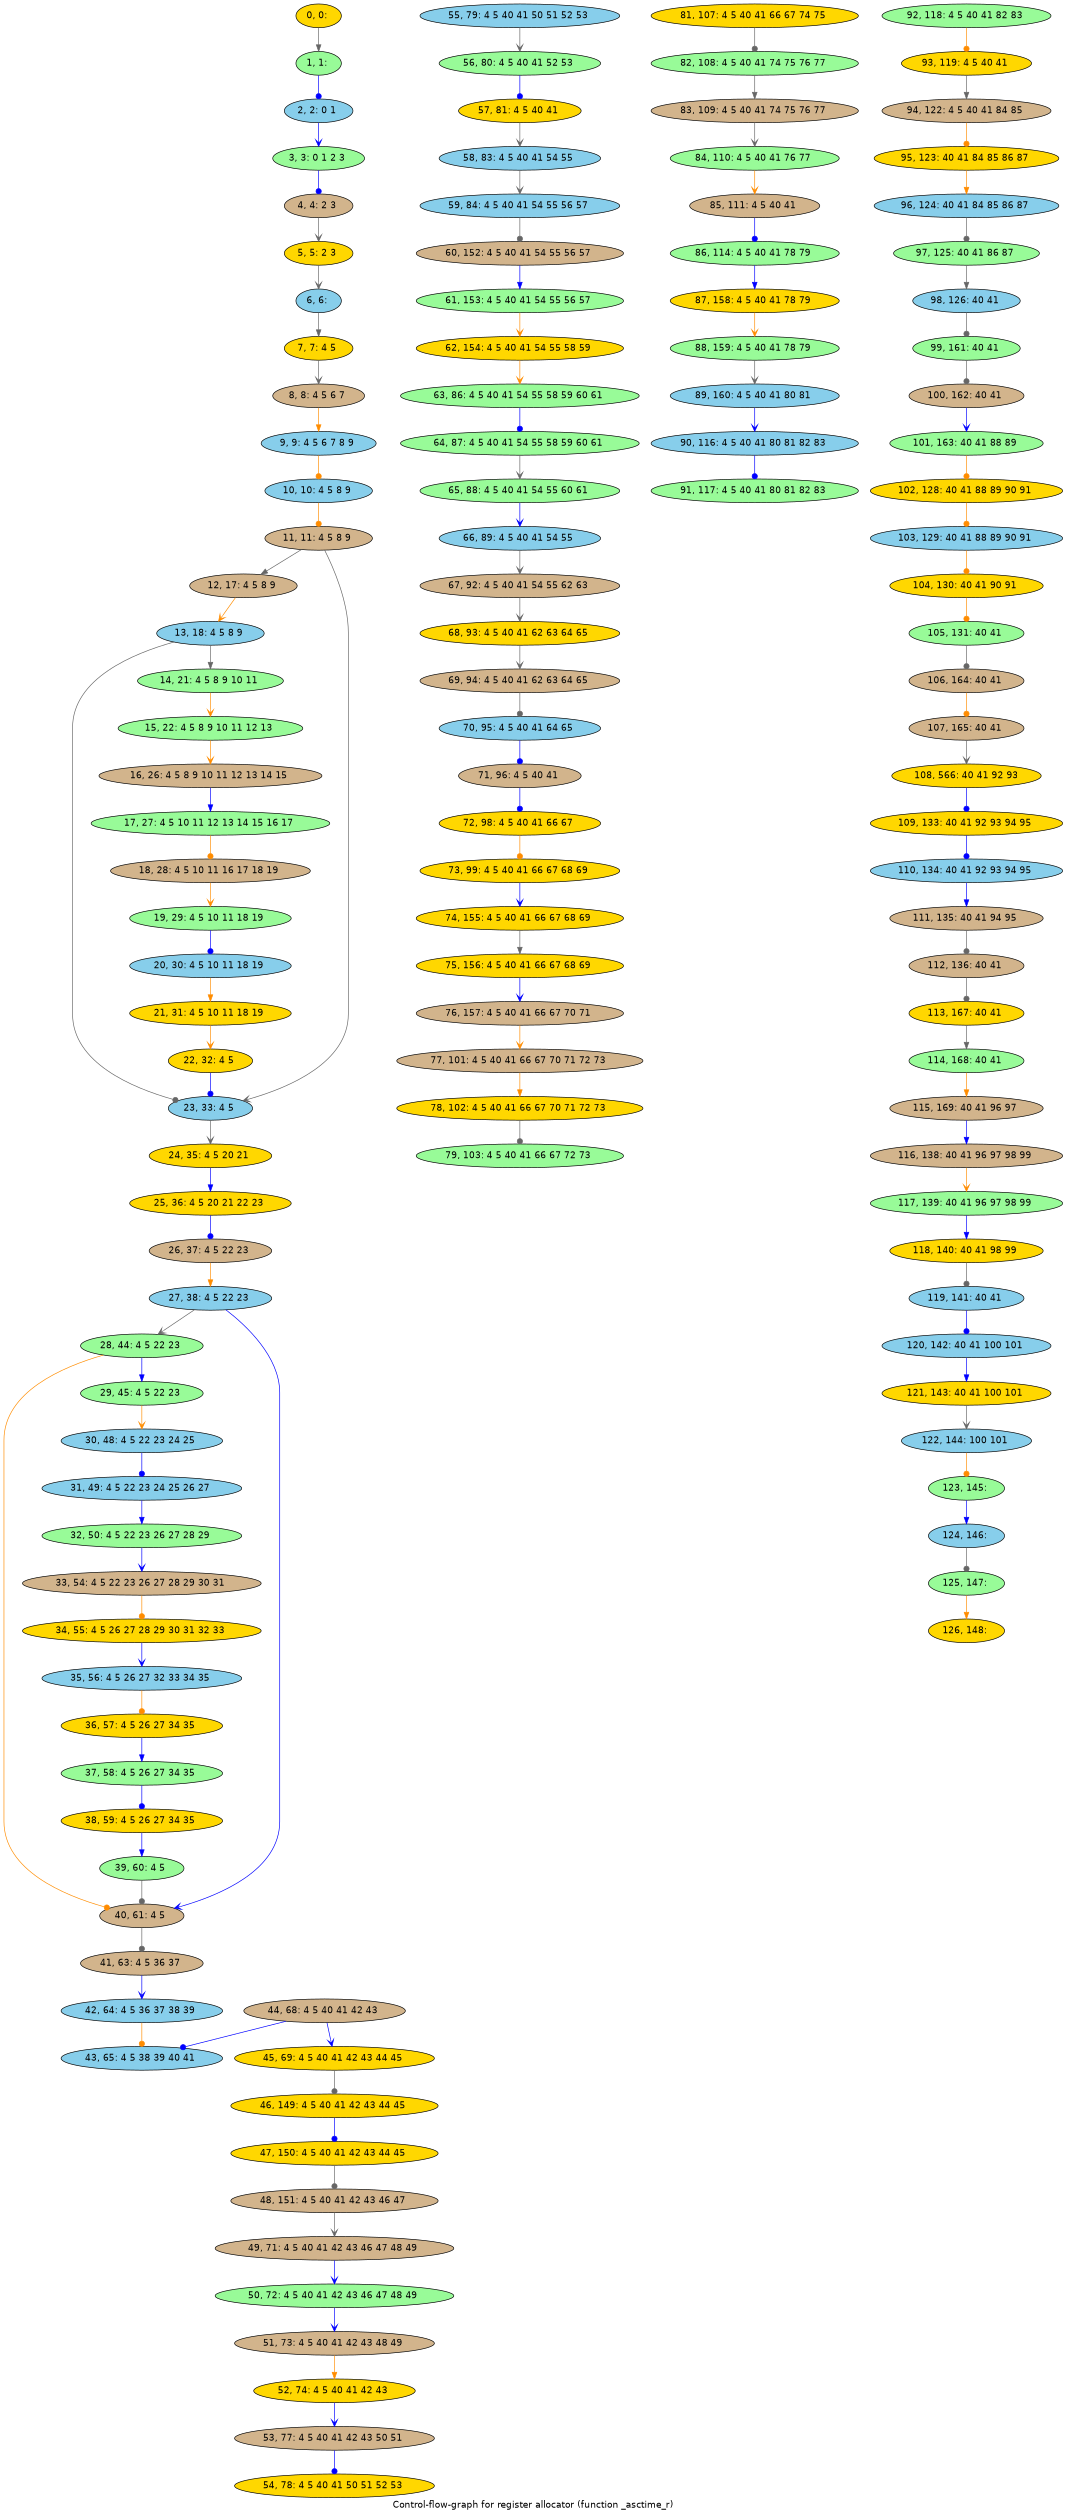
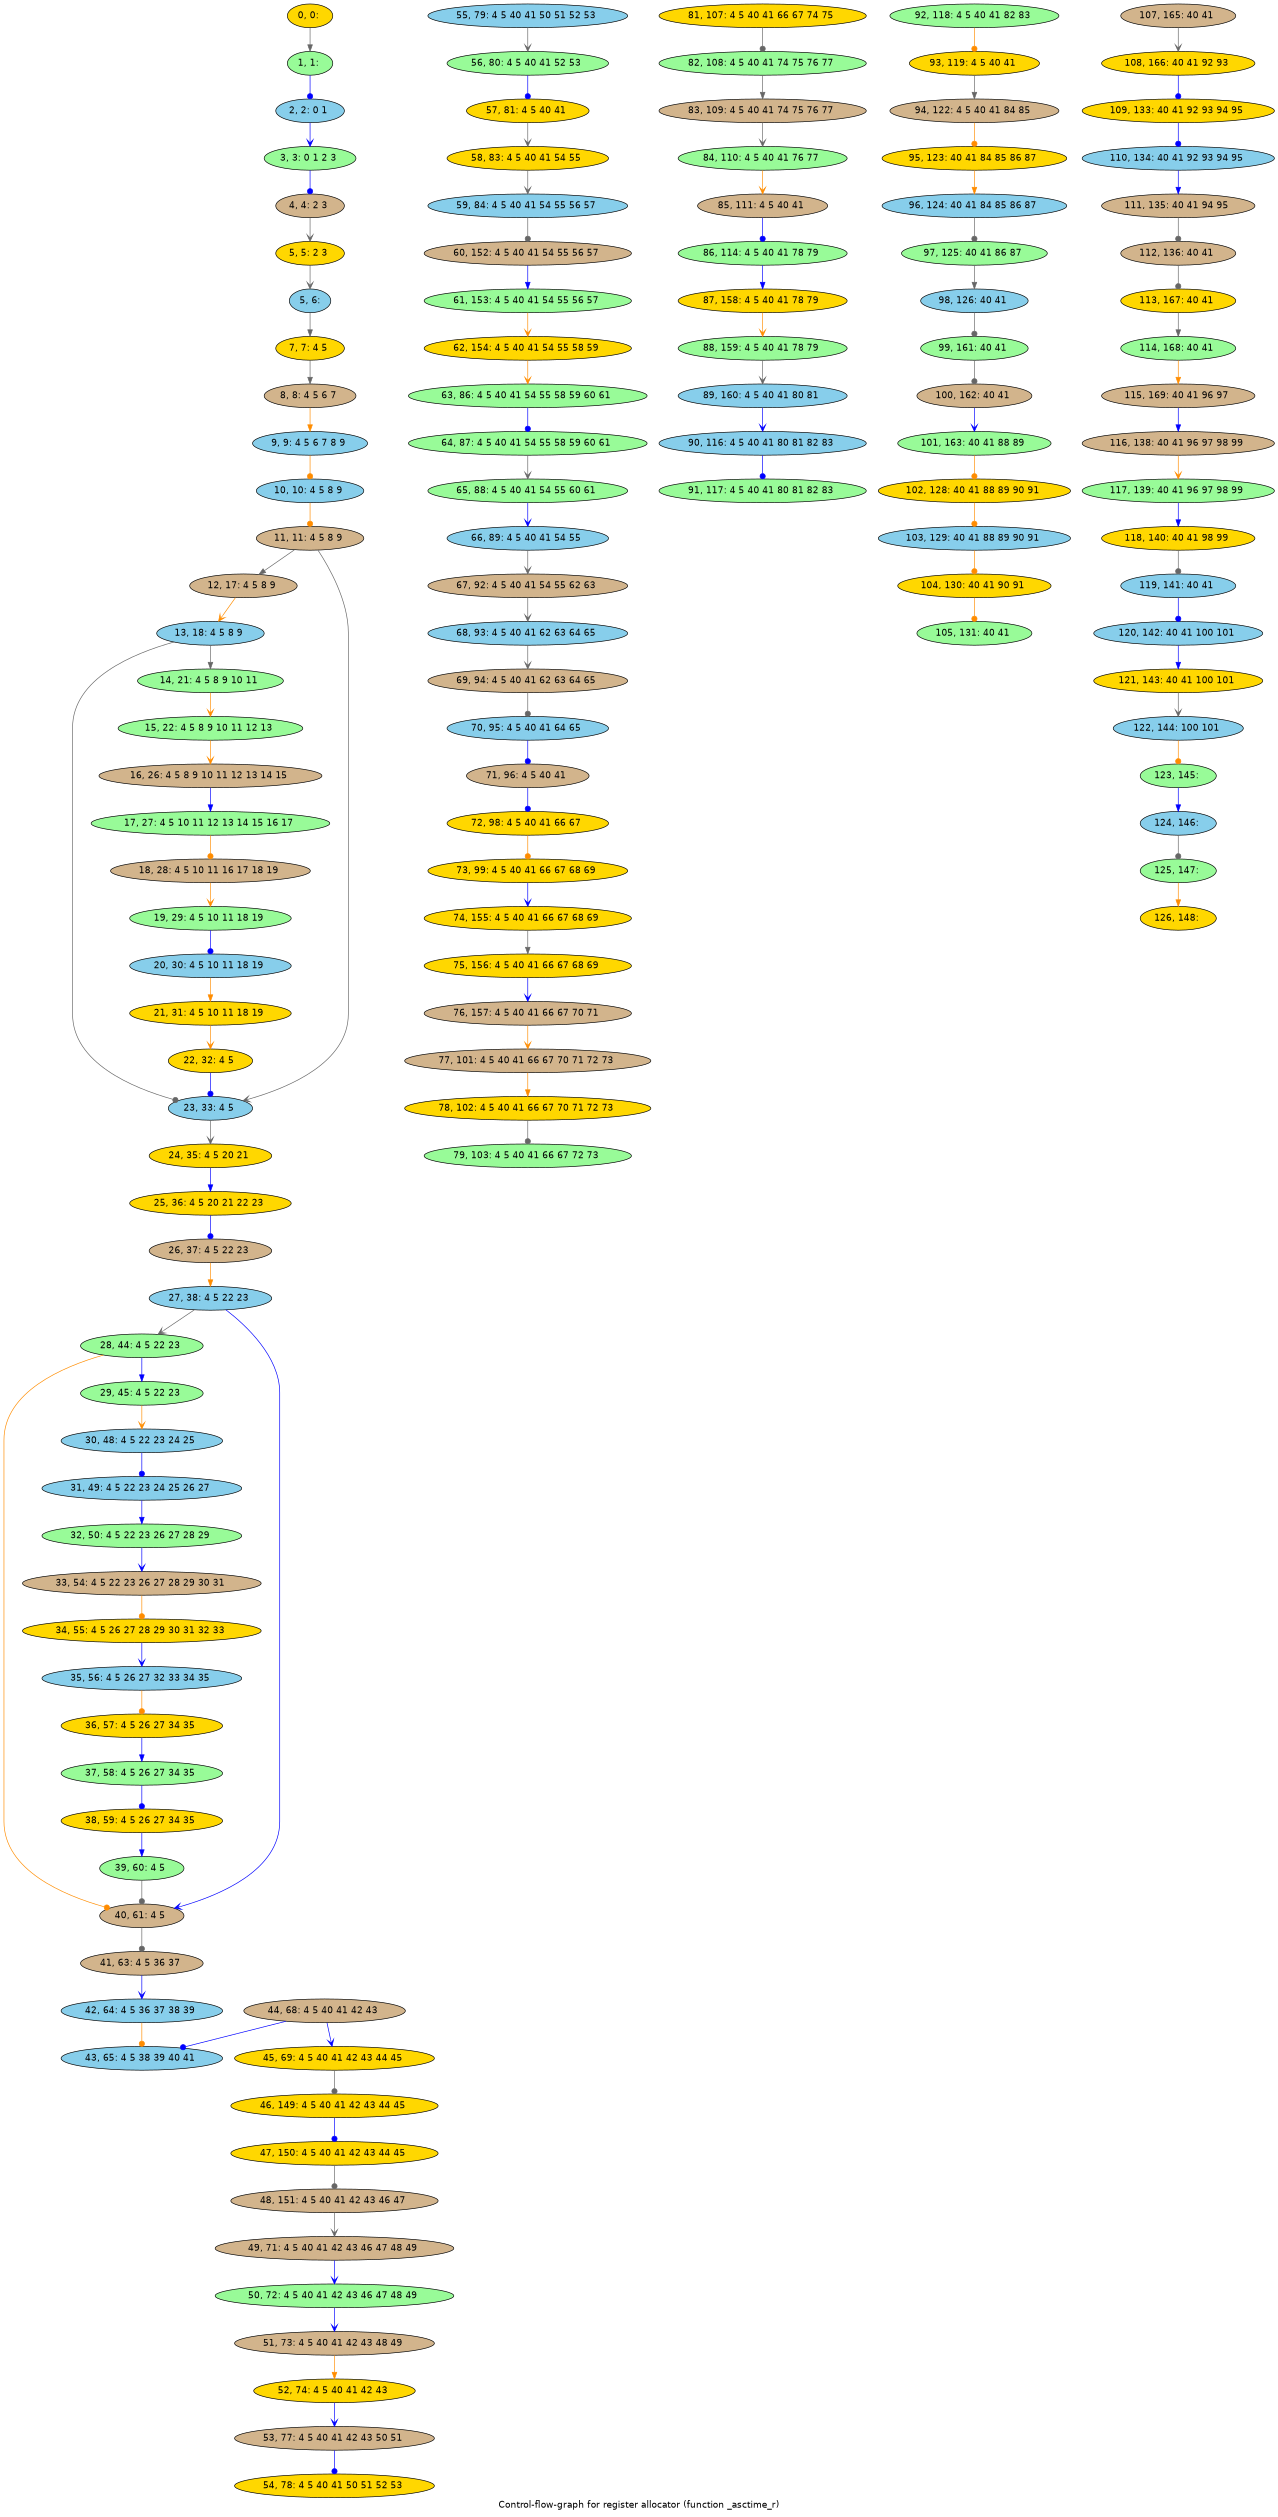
node "58, 83: 4 5 40 41 54 55": fillcolor skyblue -> gold
node "6, 6:": label "6, 6:" -> "5, 6:"
edge "7, 7: 4 5" -> "8, 8: 4 5 6 7": arrowhead vee -> normal
node "68, 93: 4 5 40 41 62 63 64 65": fillcolor gold -> skyblue
node "106, 164: 40 41": removed
node "108, 566: 40 41 92 93": label "108, 566: 40 41 92 93" -> "108, 166: 40 41 92 93"
